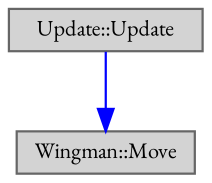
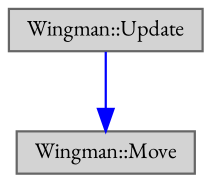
node "Update::Update": label "Update::Update" -> "Wingman::Update"
